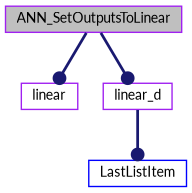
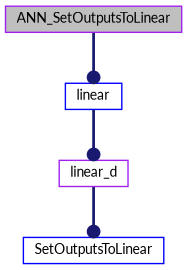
edge "ANN_SetOutputsToLinear" -> "linear_d": now "linear" -> "linear_d"
node "linear": color purple -> blue
node "LastListItem": label "LastListItem" -> "SetOutputsToLinear"
